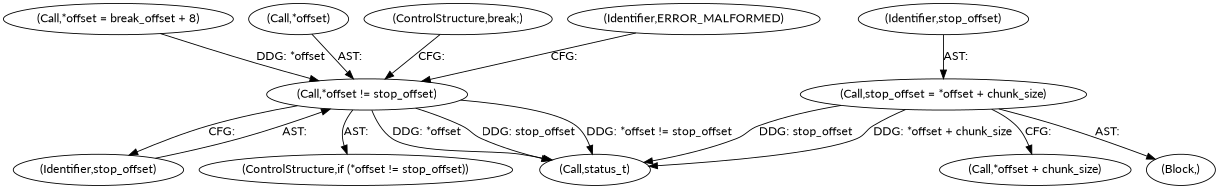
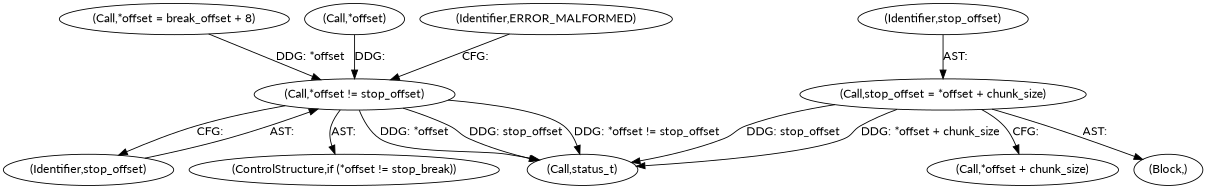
node "(ControlStructure,break;)": removed
edge "(Call,*offset)" -> "(Call,*offset != stop_offset)": label "AST: " -> "DDG: "
node "(ControlStructure,if (*offset != stop_offset))": label "(ControlStructure,if (*offset != stop_offset))" -> "(ControlStructure,if (*offset != stop_break))"
